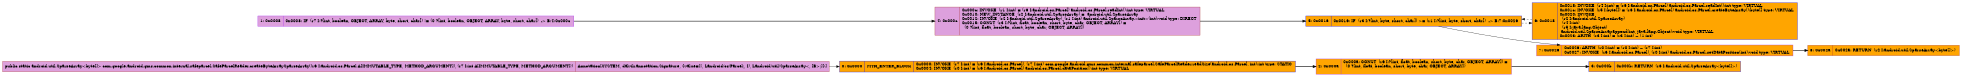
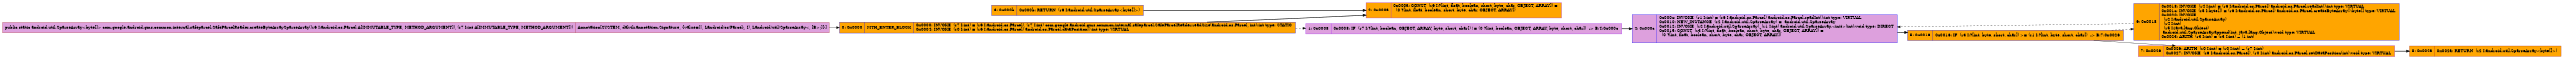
edge "6: 0x0018" -> "5: 0x0016": now "6: 0x0018" -> "4: 0x000c"
node "4: 0x000c": color brown -> blue
edge "0: 0x0000" -> "1: 0x0008": added
edge "2: 0x000a" -> "3: 0x000b": reversed
